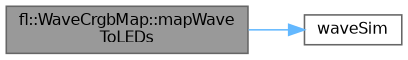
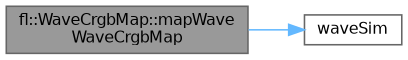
node "fl::WaveCrgbMap::mapWave ToLEDs": label "fl::WaveCrgbMap::mapWave ToLEDs" -> "fl::WaveCrgbMap::mapWave WaveCrgbMap"
